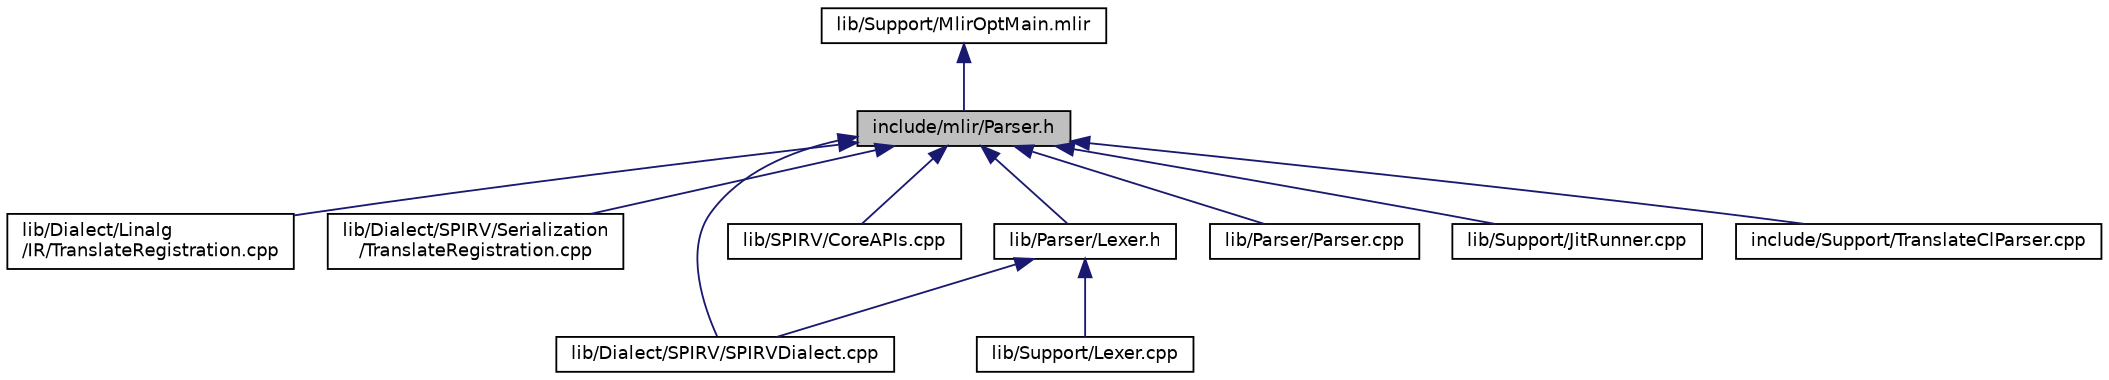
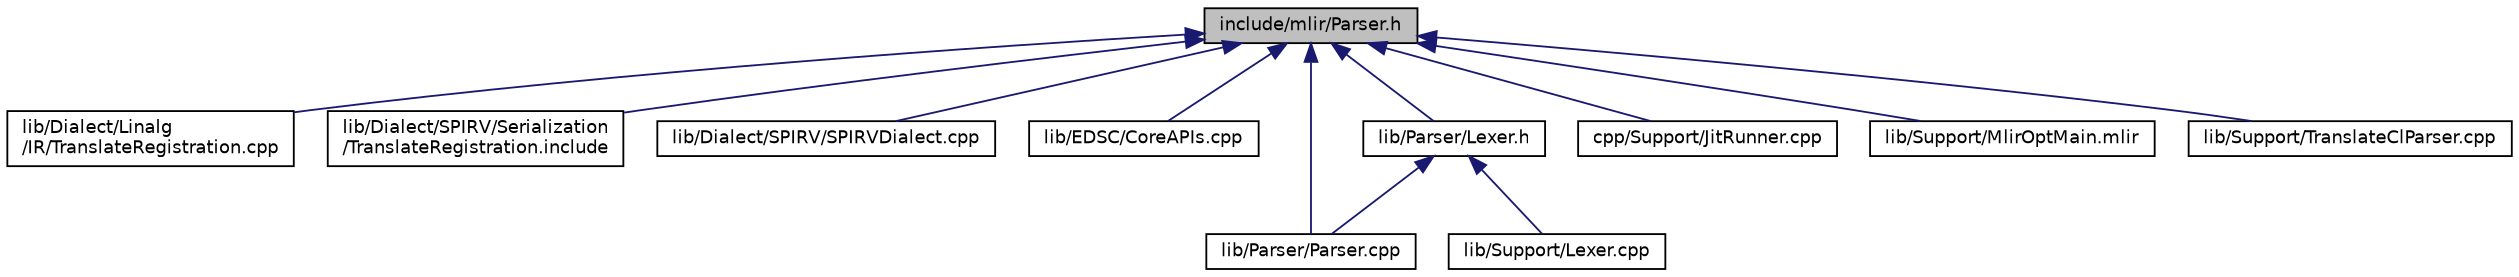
edge "include/mlir/Parser.h" -> "lib/Support/MlirOptMain.mlir": reversed
node "lib/Dialect/SPIRV/Serialization /TranslateRegistration.cpp": label "lib/Dialect/SPIRV/Serialization /TranslateRegistration.cpp" -> "lib/Dialect/SPIRV/Serialization /TranslateRegistration.include"
node "lib/SPIRV/CoreAPIs.cpp": label "lib/SPIRV/CoreAPIs.cpp" -> "lib/EDSC/CoreAPIs.cpp"
node "lib/Support/JitRunner.cpp": label "lib/Support/JitRunner.cpp" -> "cpp/Support/JitRunner.cpp"
node "include/Support/TranslateClParser.cpp": label "include/Support/TranslateClParser.cpp" -> "lib/Support/TranslateClParser.cpp"
edge "lib/Dialect/SPIRV/SPIRVDialect.cpp" -> "lib/Parser/Lexer.h": now "lib/Parser/Parser.cpp" -> "lib/Parser/Lexer.h"
